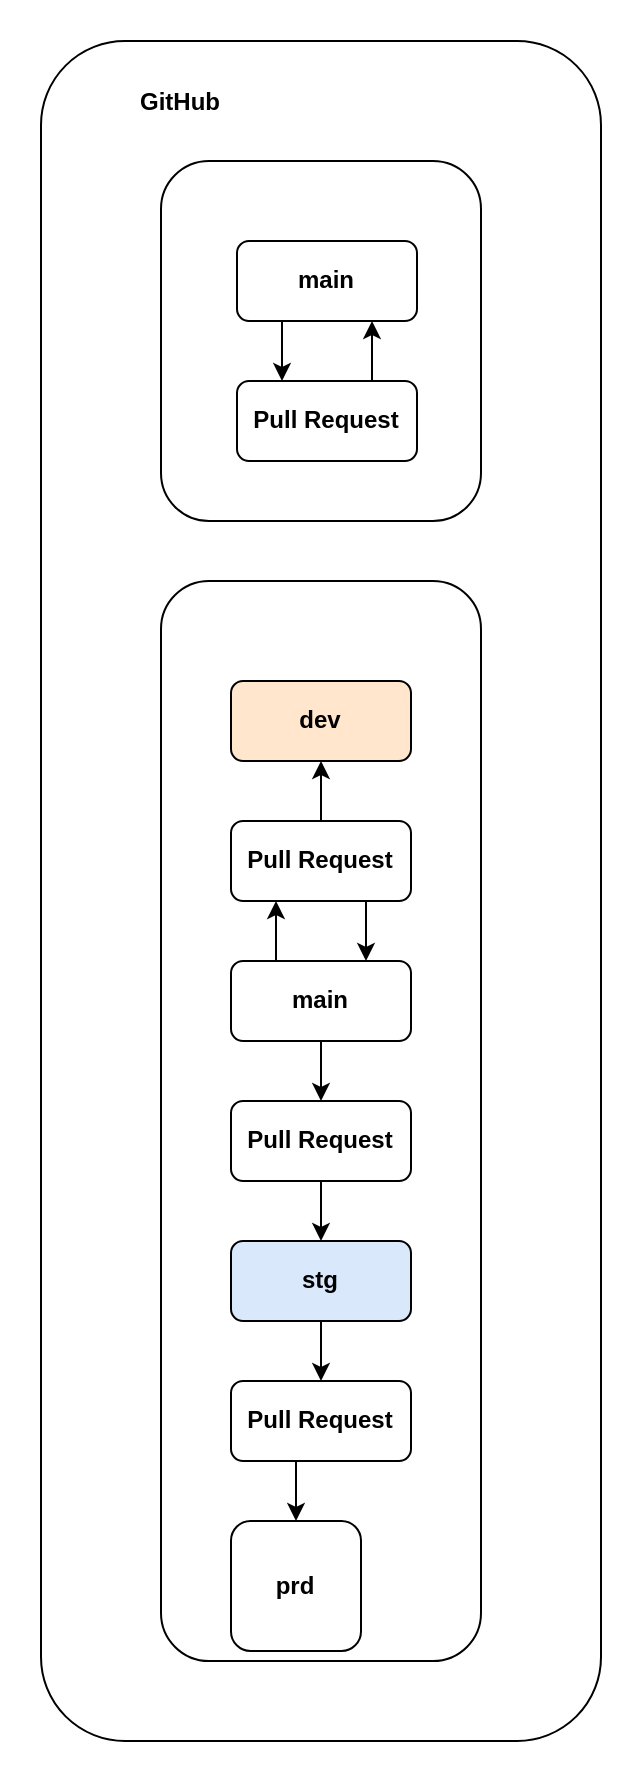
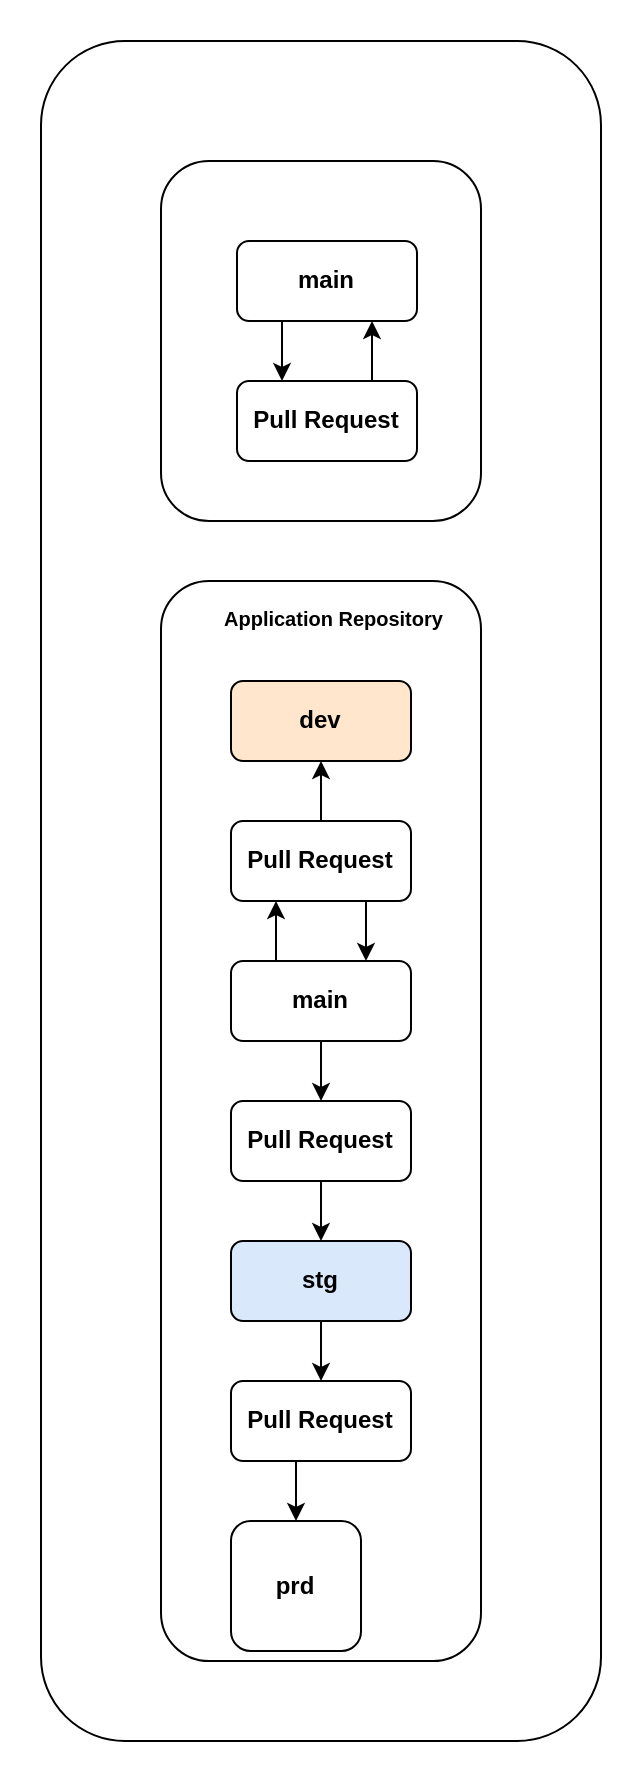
node "GitHub": removed
node "Application Repository": added
